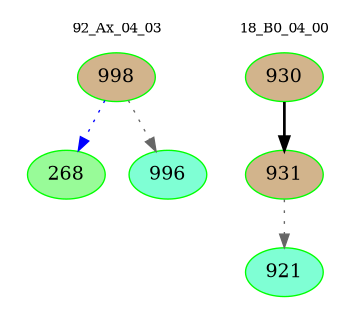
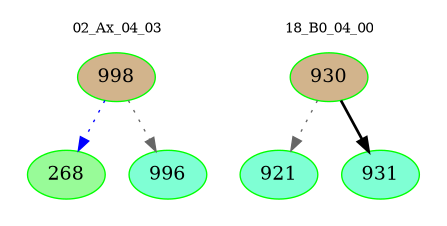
cluster "92_Ax_04_03": label "92_Ax_04_03" -> "02_Ax_04_03"
node "931": fillcolor tan -> aquamarine
edge "931" -> "921": now "930" -> "921"
